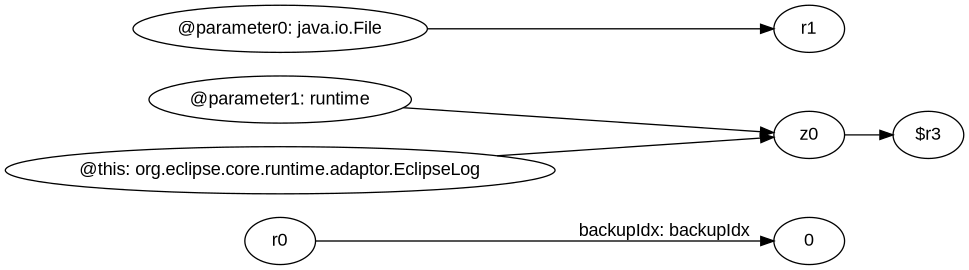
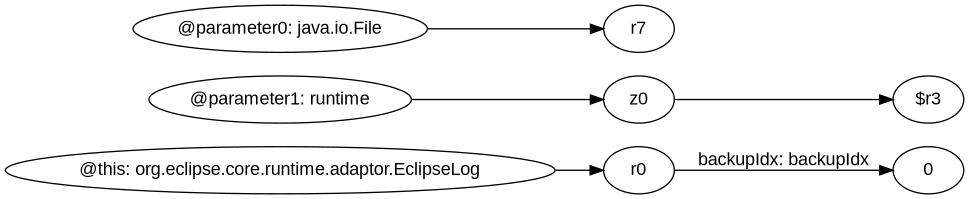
node "r1": label "r1" -> "r7"
edge "@this: org.eclipse.core.runtime.adaptor.EclipseLog" -> "z0": now "@this: org.eclipse.core.runtime.adaptor.EclipseLog" -> "r0"
